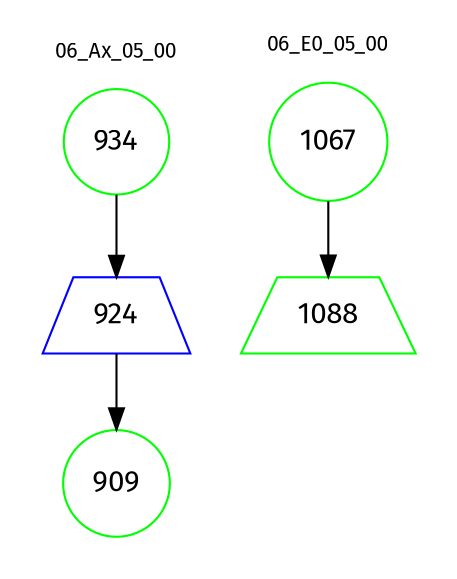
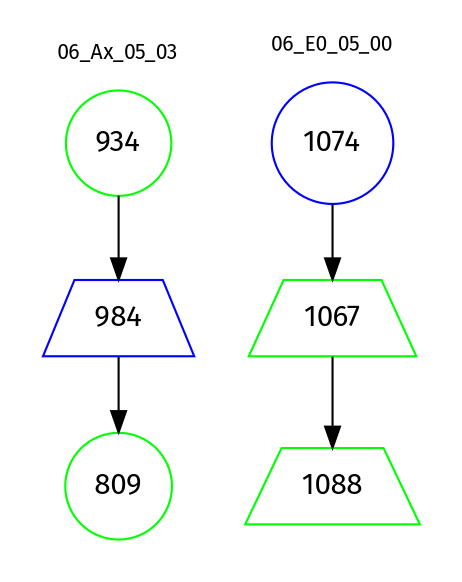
cluster "06_Ax_05_00": label "06_Ax_05_00" -> "06_Ax_05_03"
node "1067": shape circle -> trapezium
node "1074": added
node "924": label "924" -> "984"
node "909": label "909" -> "809"
